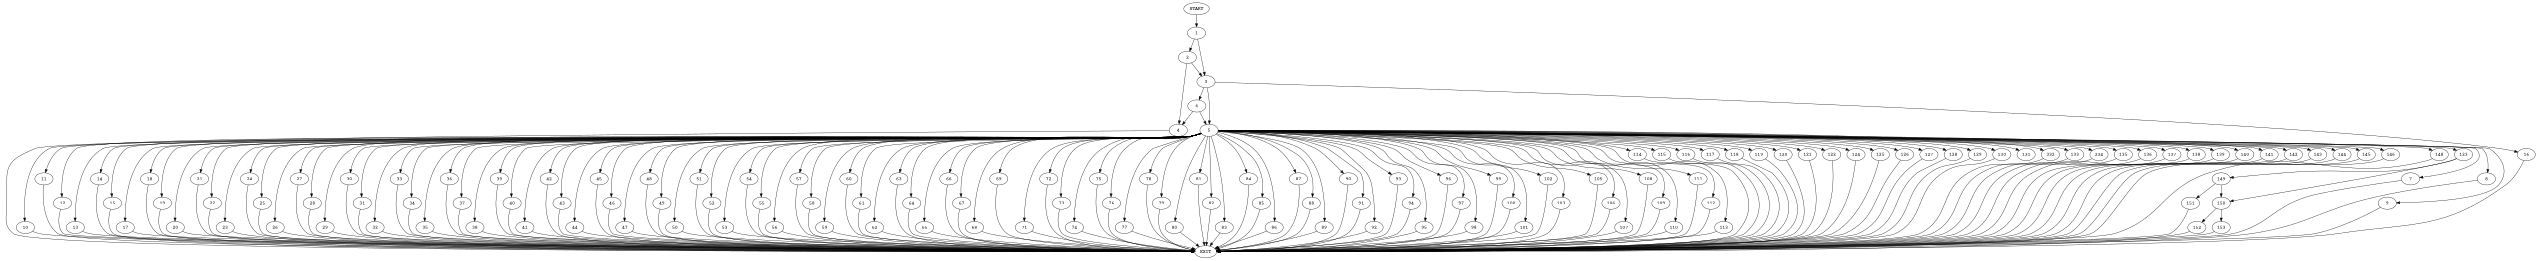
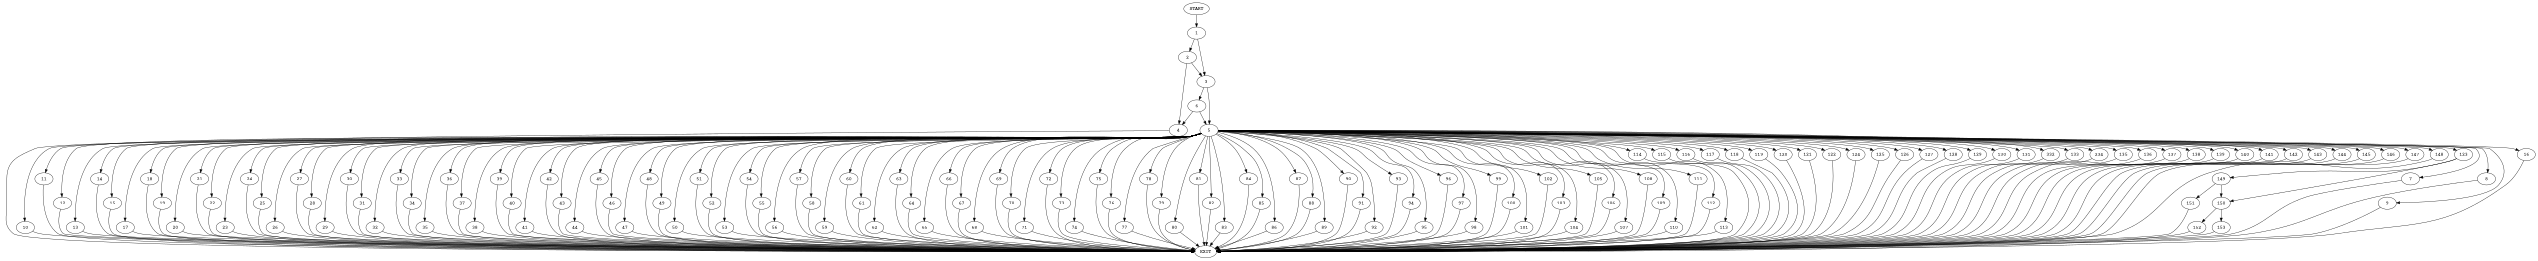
edge "3" -> "16": now "5" -> "16"
node "147": added
node "70": added
node "104": added
edge "131" -> "EXIT": added
